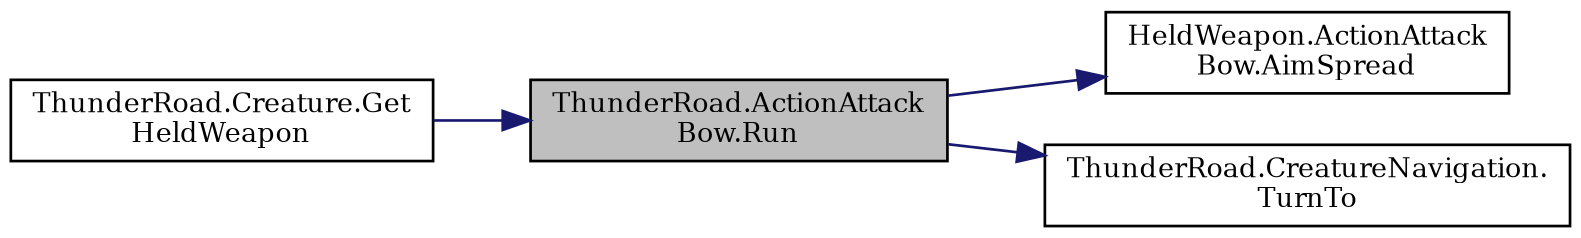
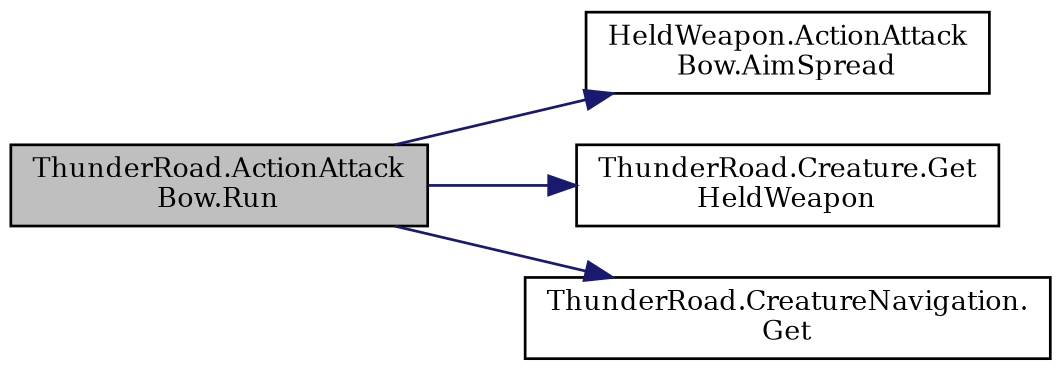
edge "ThunderRoad.Creature.Get HeldWeapon" -> "ThunderRoad.ActionAttack Bow.Run": reversed
node "ThunderRoad.CreatureNavigation. TurnTo": label "ThunderRoad.CreatureNavigation. TurnTo" -> "ThunderRoad.CreatureNavigation. Get"
